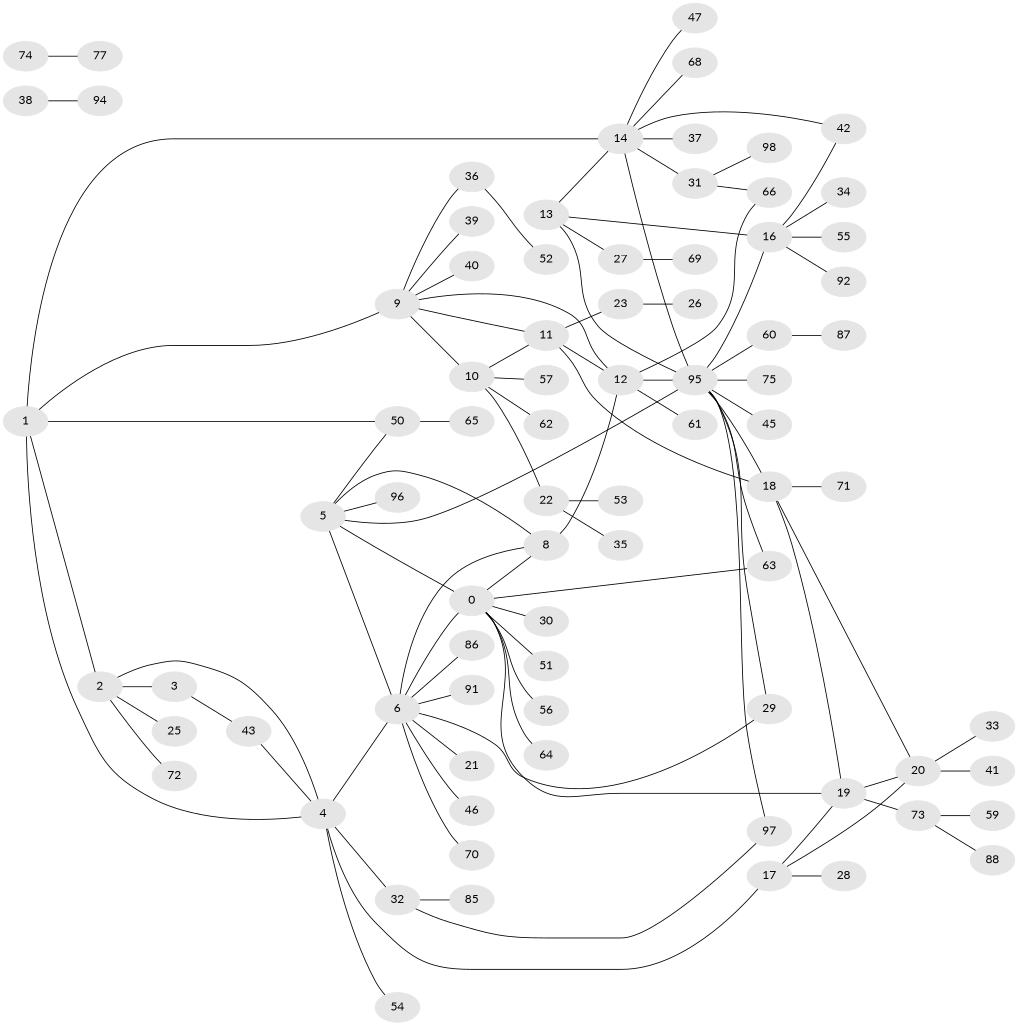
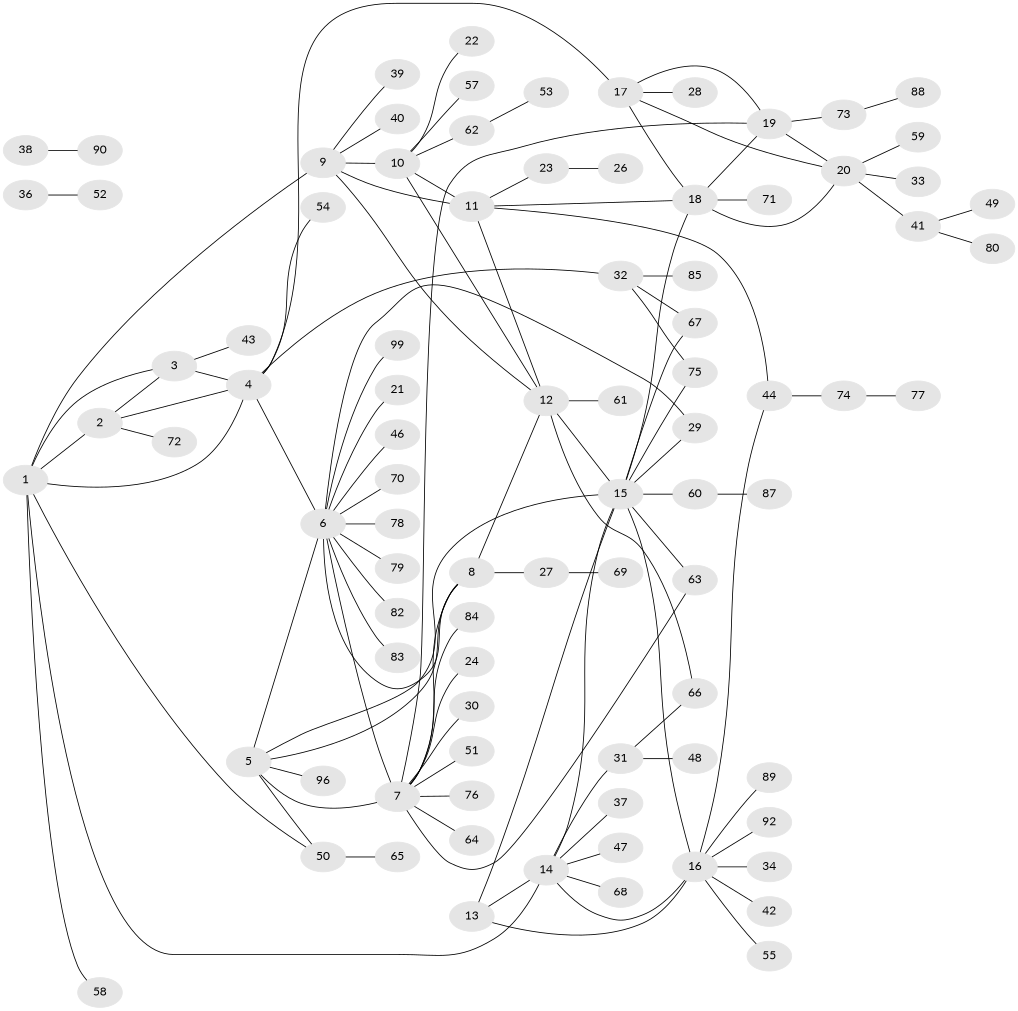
node "94": label "94" -> "90"
edge "42" -- "14": now "16" -- "14"
edge "17" -- "18": added
node "98": label "98" -> "48"
node "49": added
edge "36" -- "9": removed
edge "13" -- "27": now "8" -- "27"
node "80": added
edge "10" -- "12": added
edge "32" -- "75": added
node "95": label "95" -> "15"
node "44": added
edge "3" -- "1": added
node "45": removed
edge "22" -- "53": now "62" -- "53"
node "78": added
node "35": removed
node "79": added
node "0": label "0" -> "7"
node "82": added
node "84": added
node "86": label "86" -> "83"
node "24": added
node "91": label "91" -> "99"
node "56": label "56" -> "76"
node "25": removed
edge "43" -- "4": now "3" -- "4"
node "89": added
edge "73" -- "59": now "20" -- "59"
node "97": label "97" -> "67"
node "58": added
